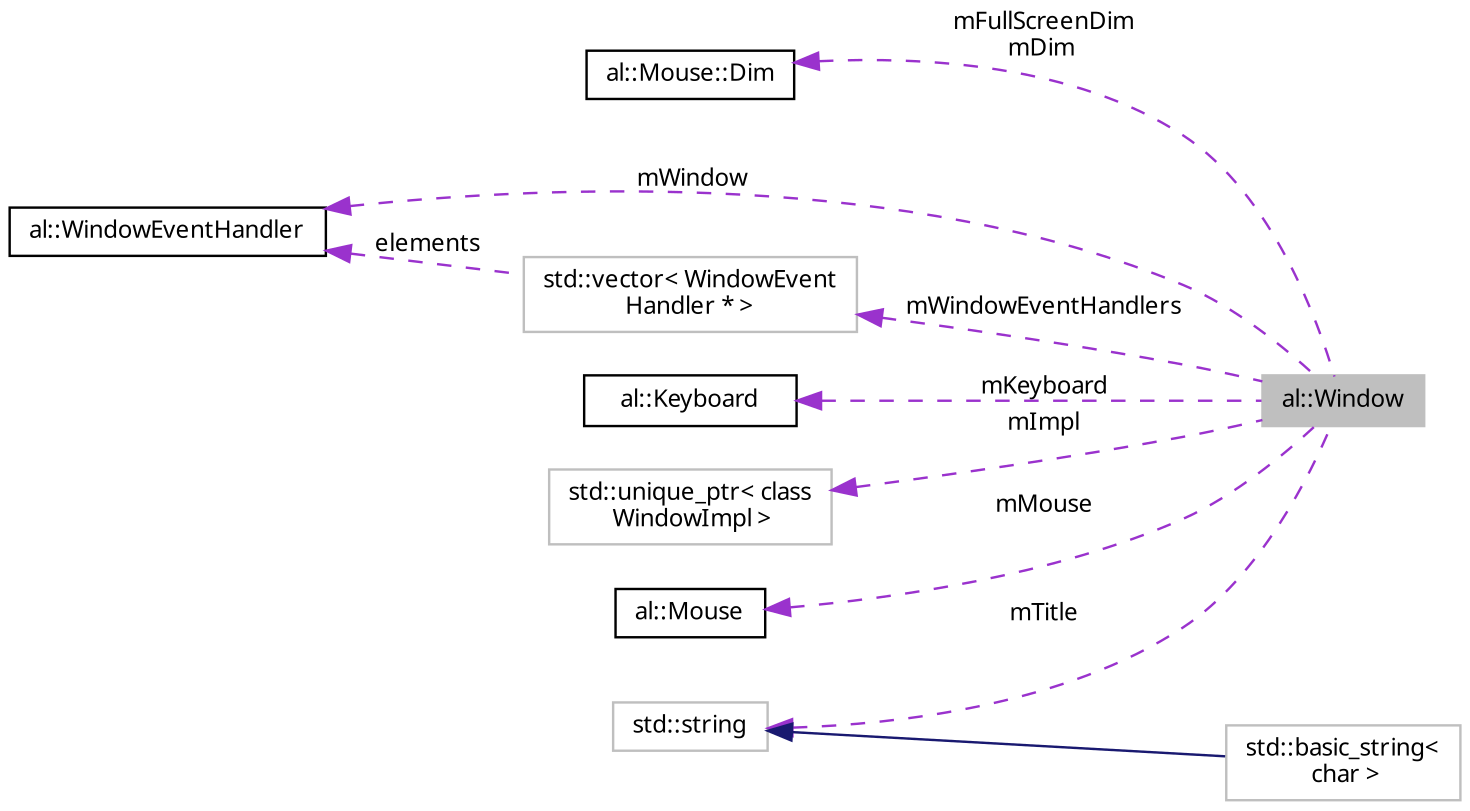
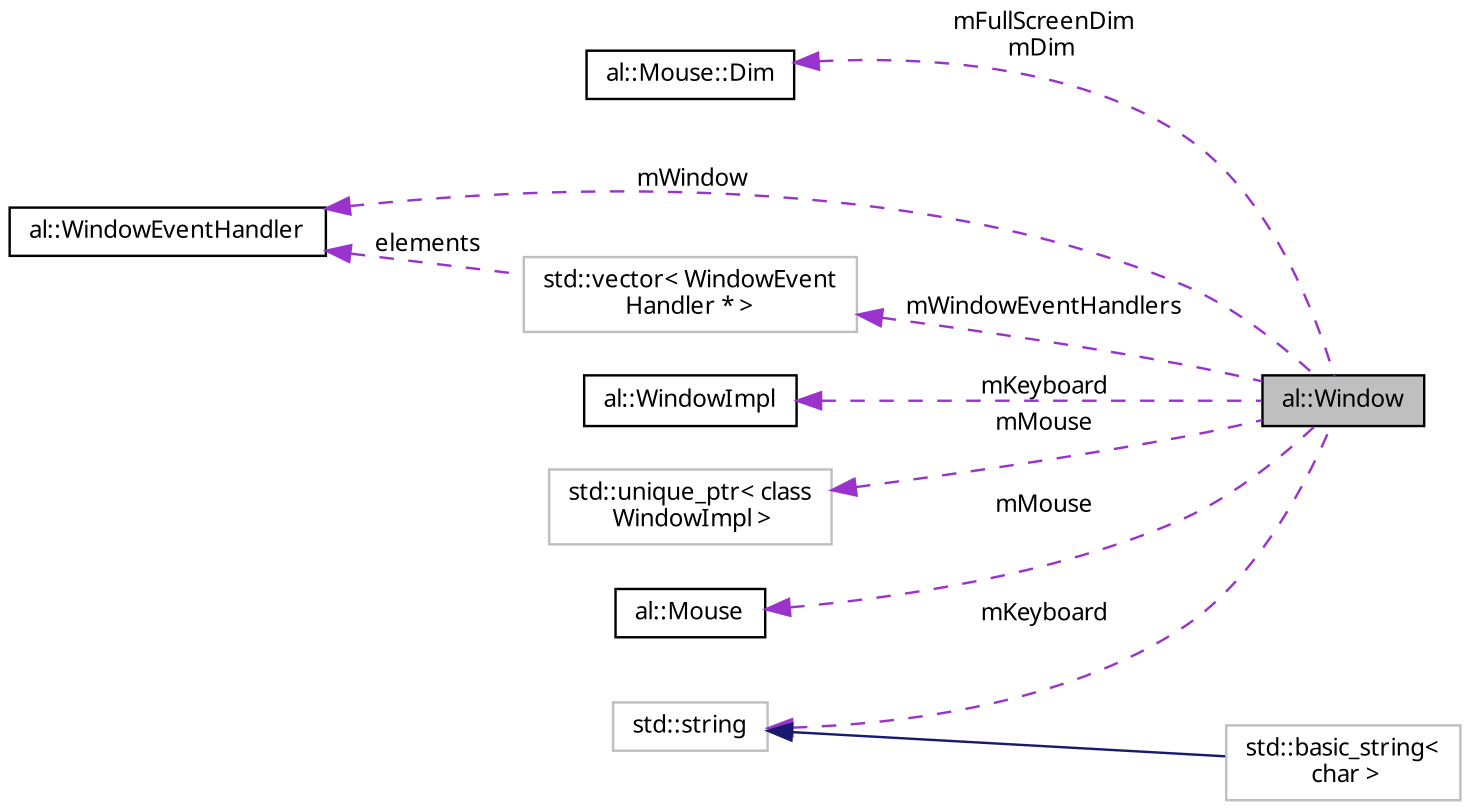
node "al::Keyboard": label "al::Keyboard" -> "al::WindowImpl"
node "al::Window": color grey75 -> black
edge "al::Window" -> "std::unique_ptr< class WindowImpl >": label " mImpl" -> " mMouse"
edge "al::Window" -> "std::string": label " mTitle" -> " mKeyboard"
